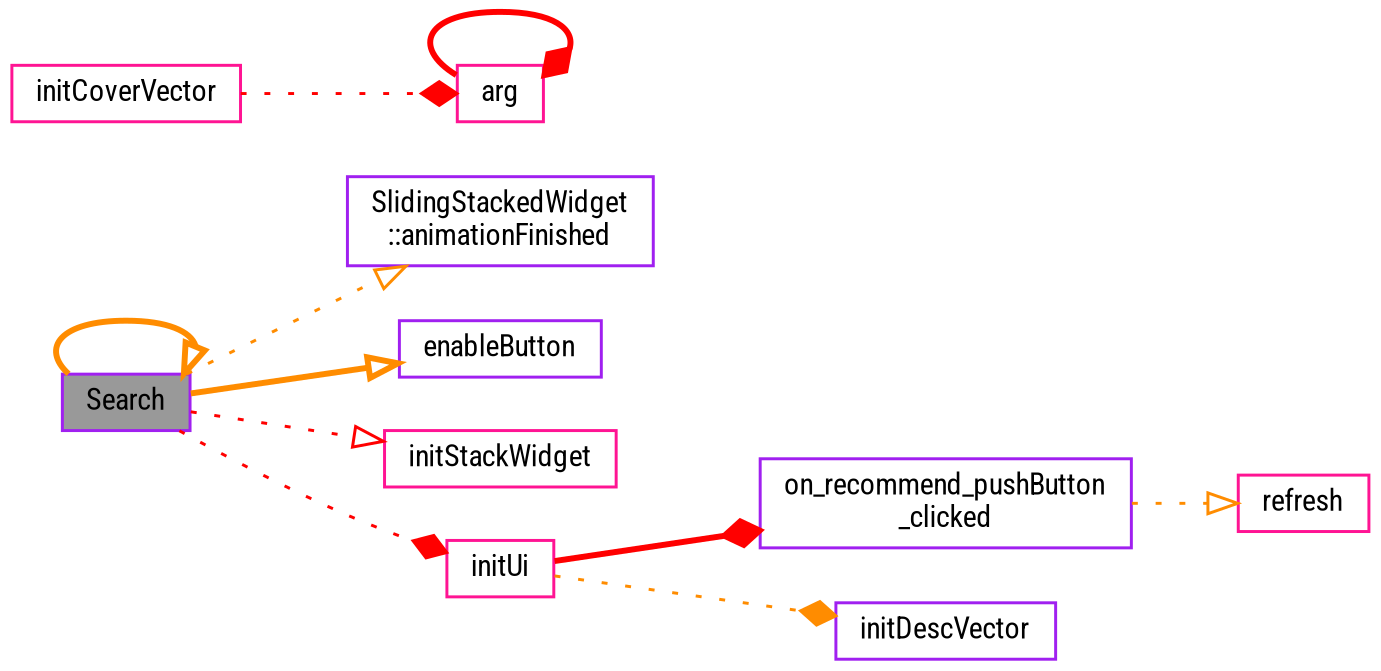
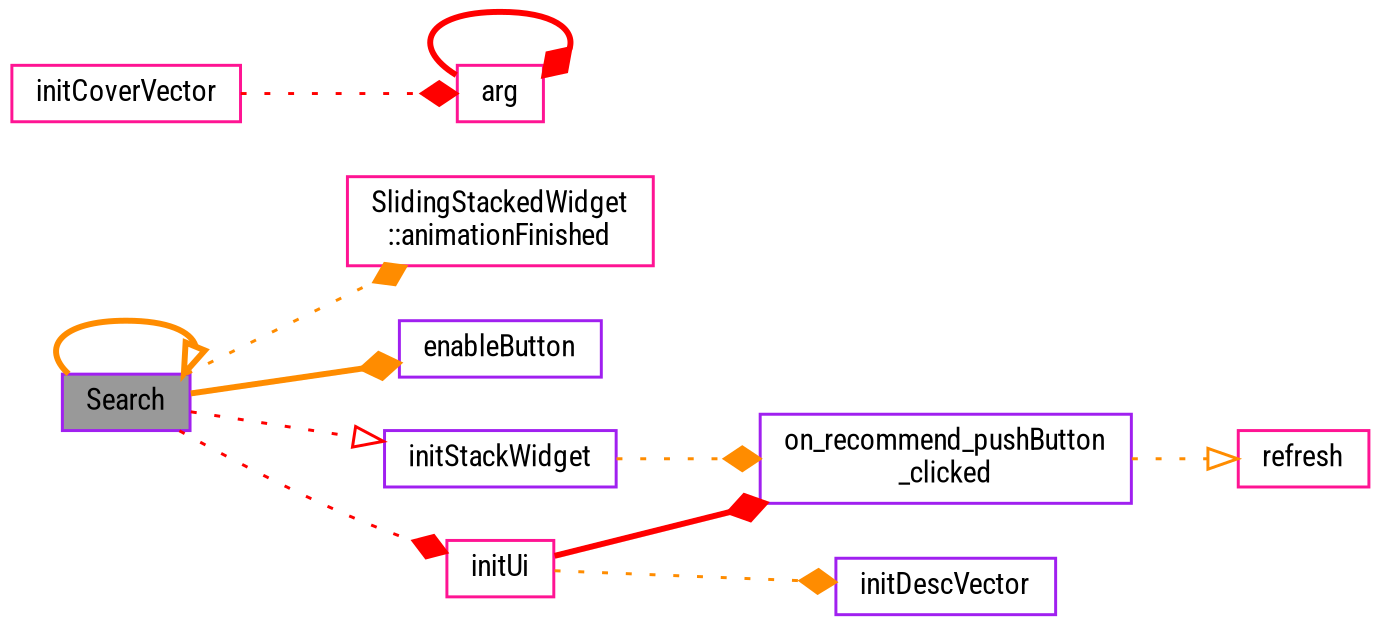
node "SlidingStackedWidget ::animationFinished": color purple -> deeppink
edge "Search" -> "SlidingStackedWidget ::animationFinished": arrowhead onormal -> diamond
edge "Search" -> "enableButton": arrowhead onormal -> diamond
node "initStackWidget": color deeppink -> purple
edge "initStackWidget" -> "on_recommend_pushButton _clicked": added
